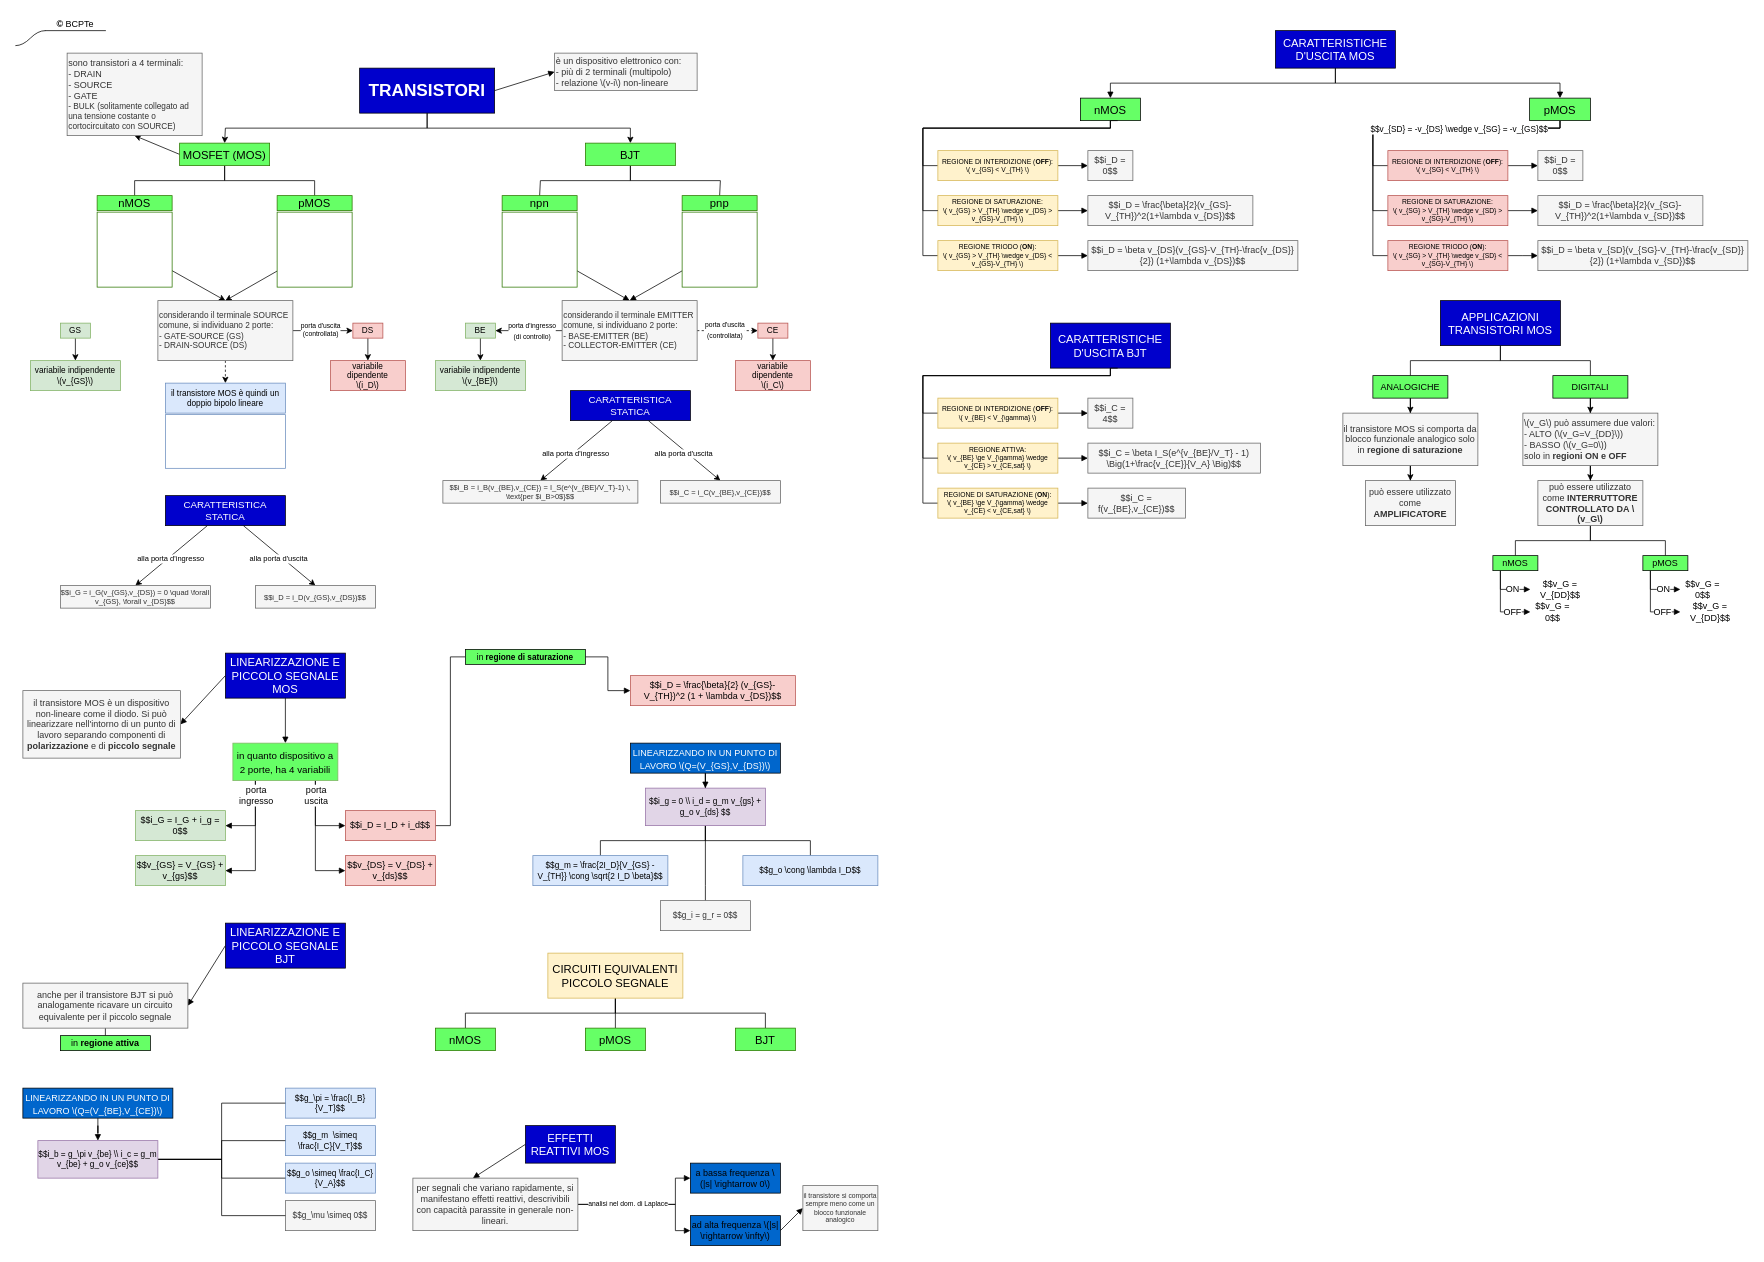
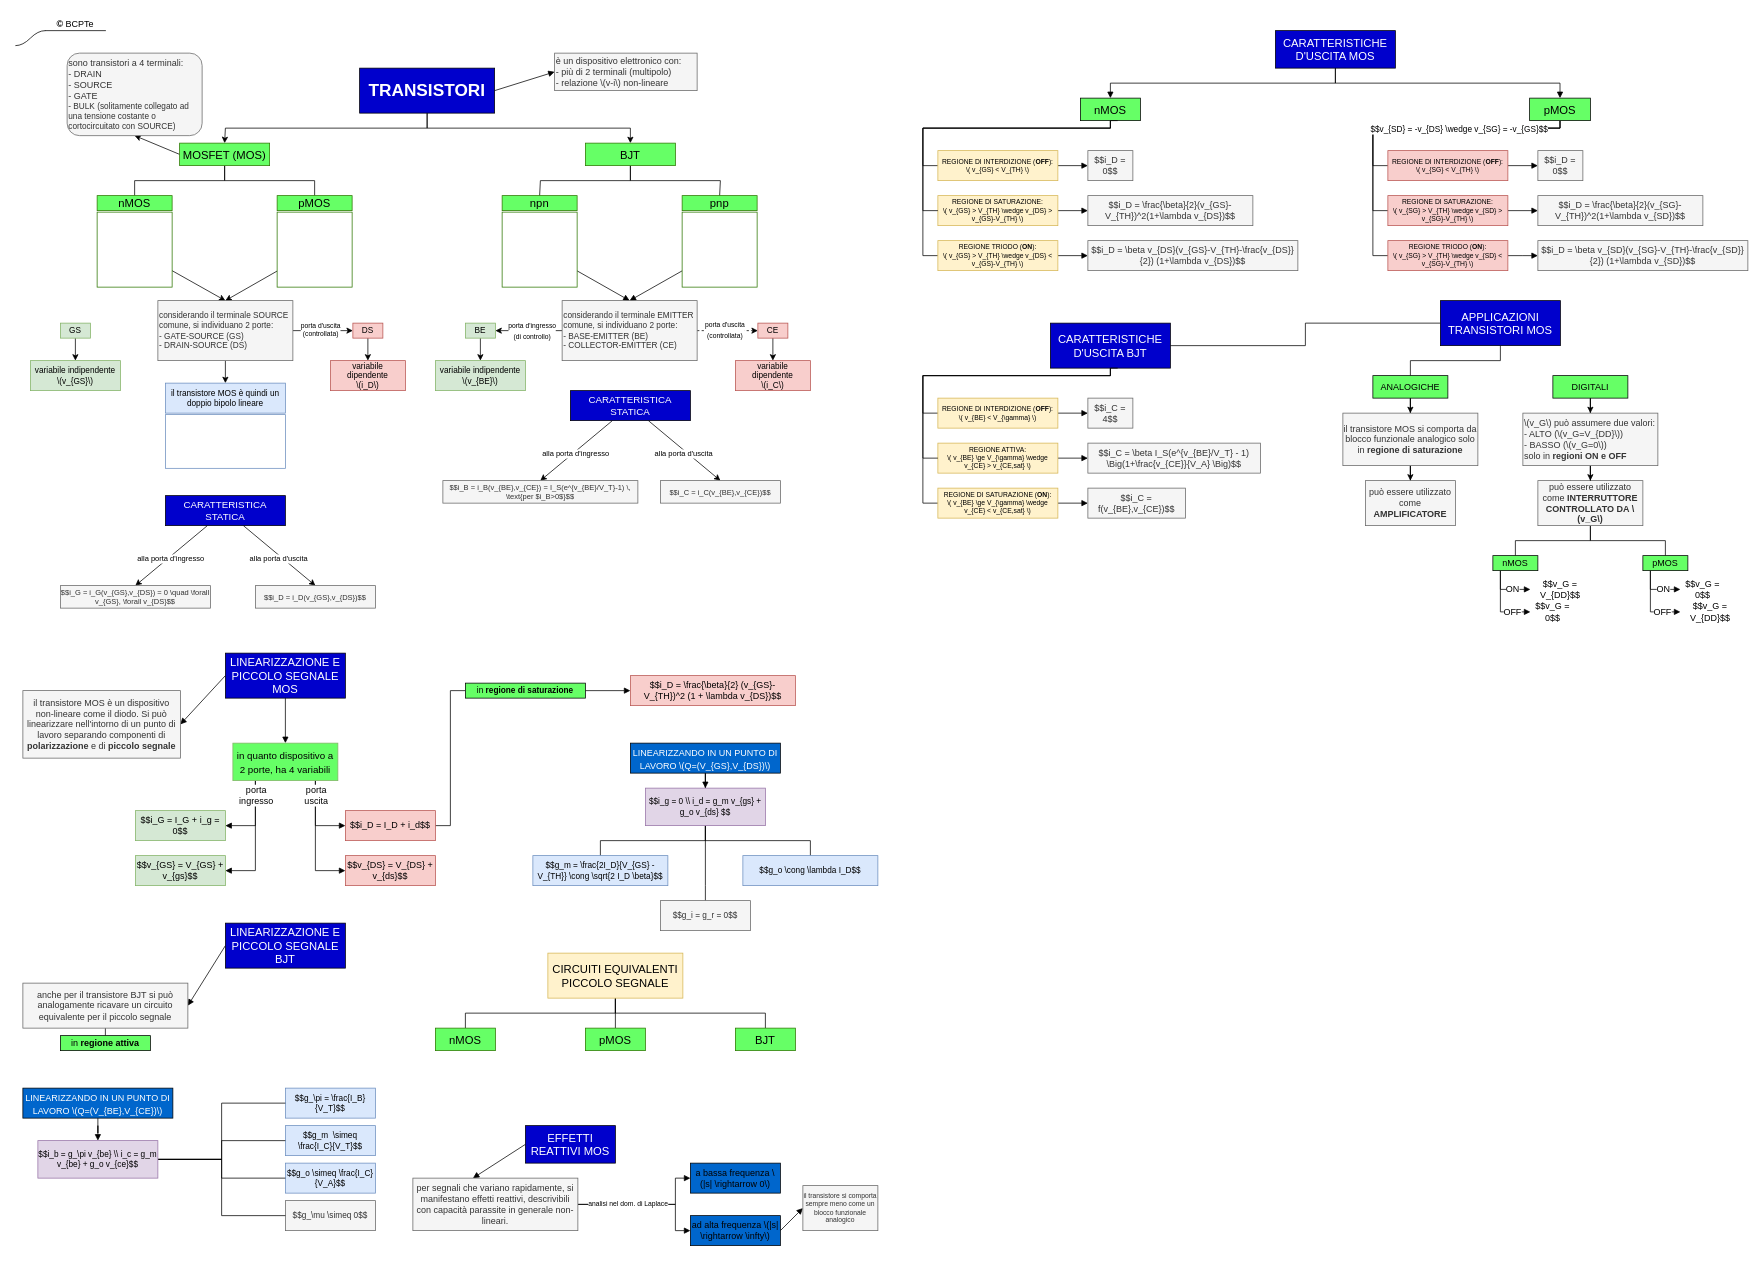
node "sono transistori a 4 terminali: - DRAIN - SOURCE - GATE - BULK (solitamente collegato ad una tensione costante o cortocircuitato con SOURCE)": shape rectangle -> rounded rectangle
edge "APPLICAZIONI TRANSISTORI MOS" -- "DIGITALI": now "APPLICAZIONI TRANSISTORI MOS" -- "CARATTERISTICHE D'USCITA BJT"
edge "considerando il terminale SOURCE comune, si individuano 2 porte: - GATE-SOURCE (GS) - DRAIN-SOURCE (DS)" -> "il transistore MOS è quindi un doppio bipolo lineare": style dashed -> solid
node "in regione di saturazione": moved (525, 657) -> (525, 690)
